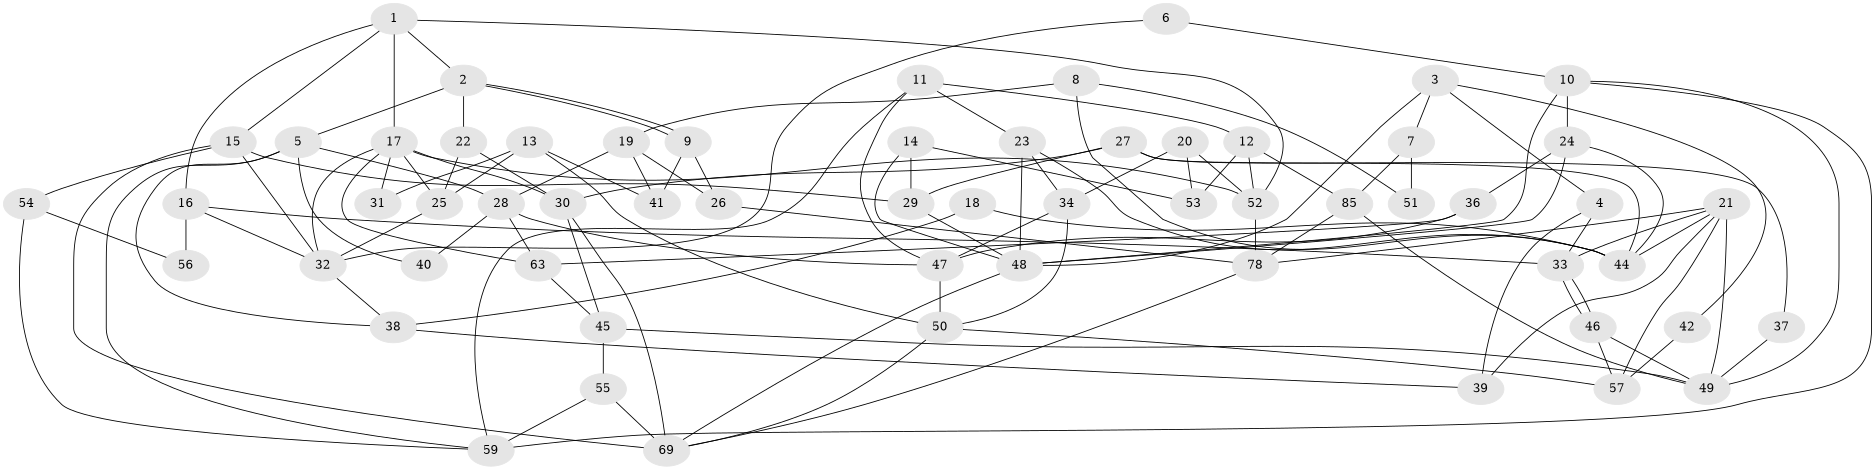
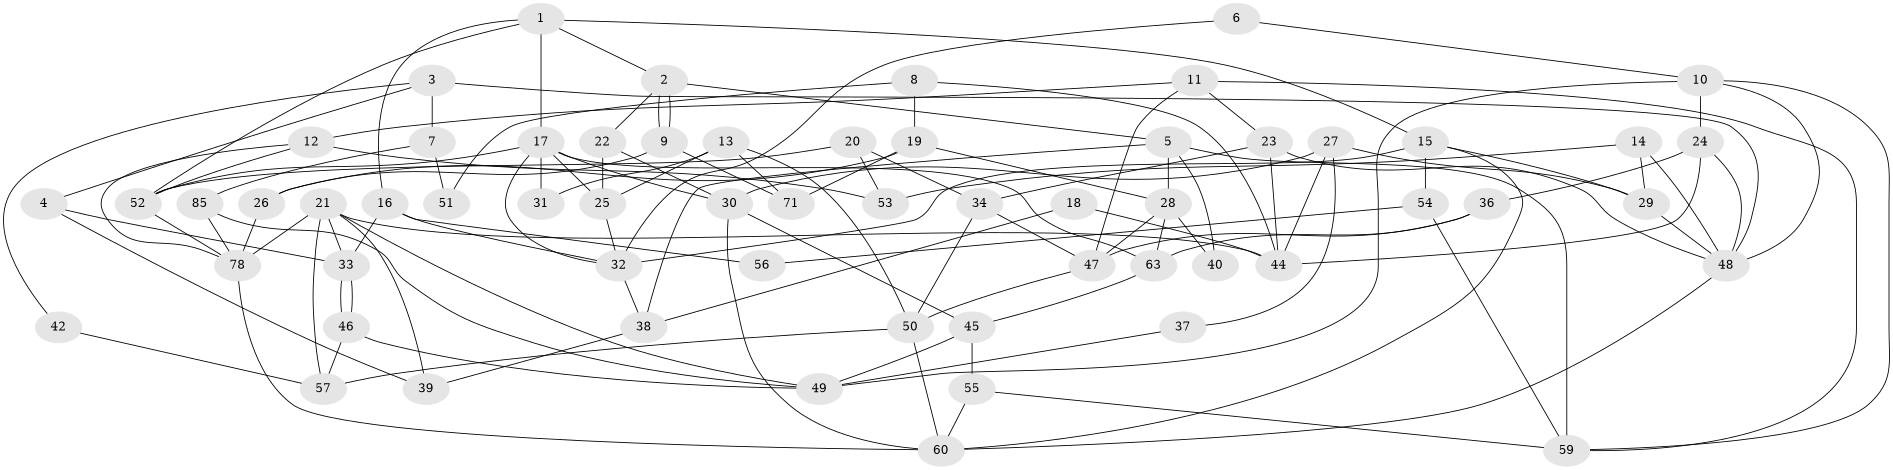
edge "12" -- "85": now "12" -- "78"
node "41": label "41" -> "71"
node "69": label "69" -> "60"
